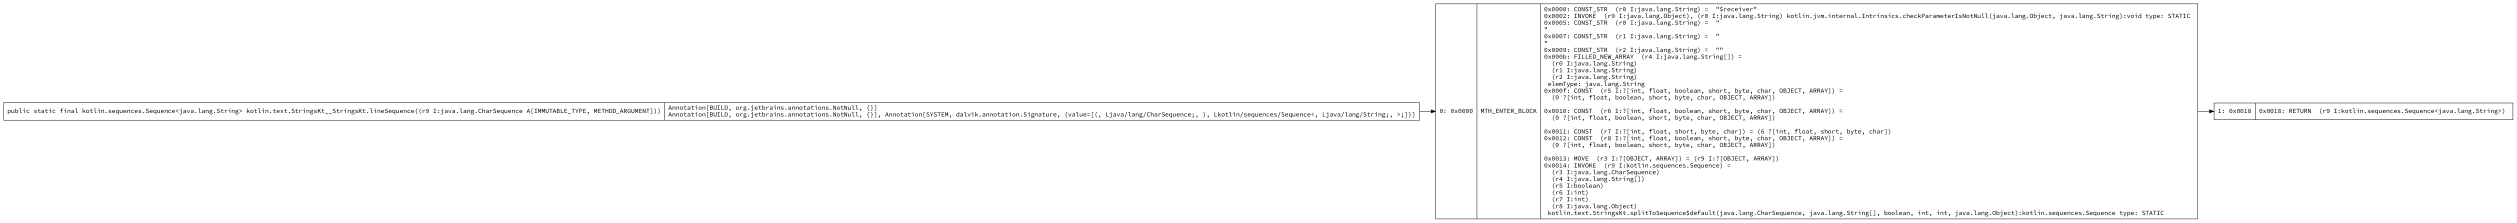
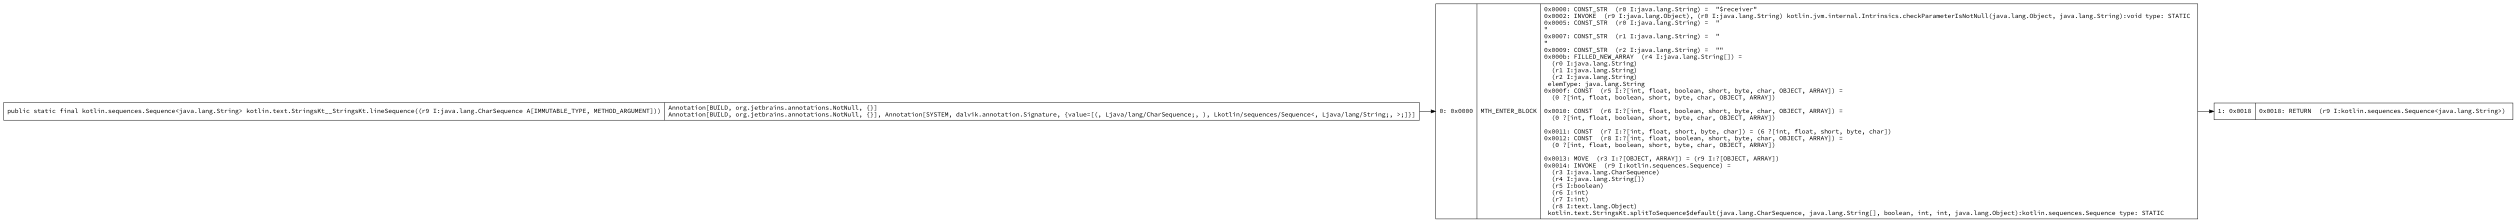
node "0: 0x0000": text "(r8 I:java.lang.Object)" -> "(r8 I:text.lang.Object)"
